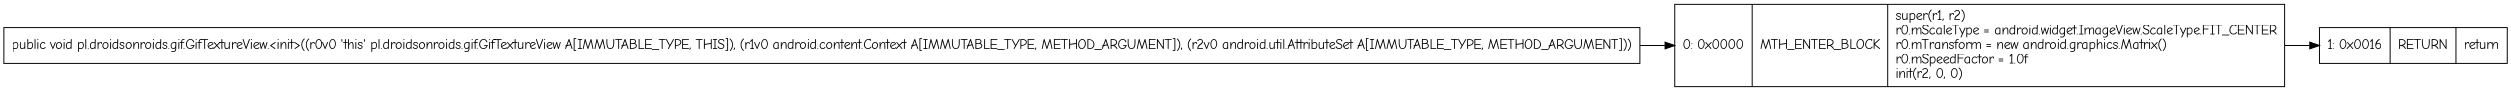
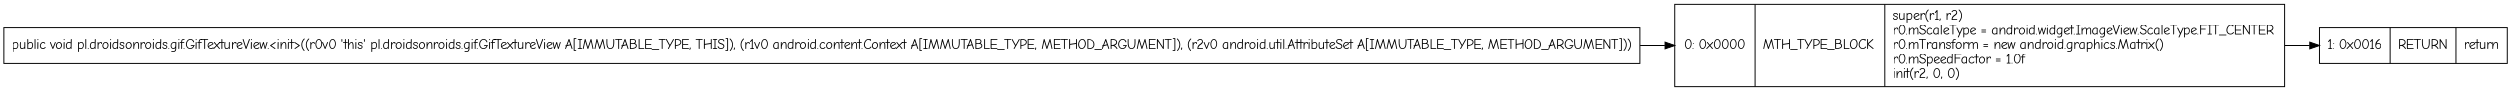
node "0: 0x0000": text "MTH_ENTER_BLOCK" -> "MTH_TYPE_BLOCK"
